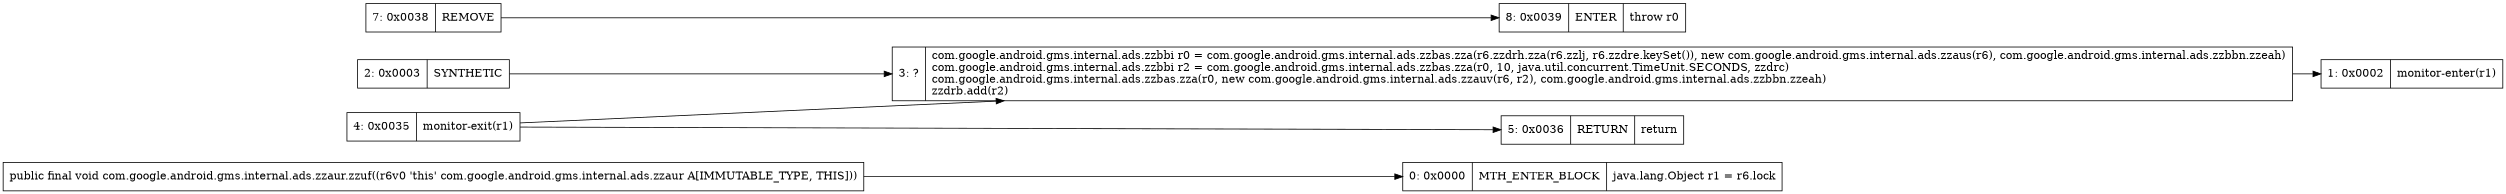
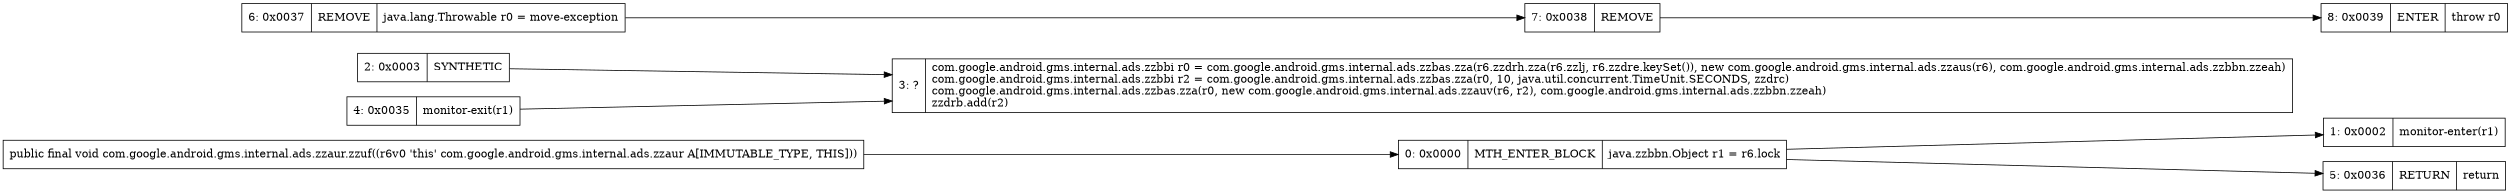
node "6: 0x0037": added
edge "3: ?" -> "1: 0x0002": now "0: 0x0000" -> "1: 0x0002"
edge "4: 0x0035" -> "5: 0x0036": now "0: 0x0000" -> "5: 0x0036"
node "0: 0x0000": text "java.lang.Object r1 = r6.lock" -> "java.zzbbn.Object r1 = r6.lock"
